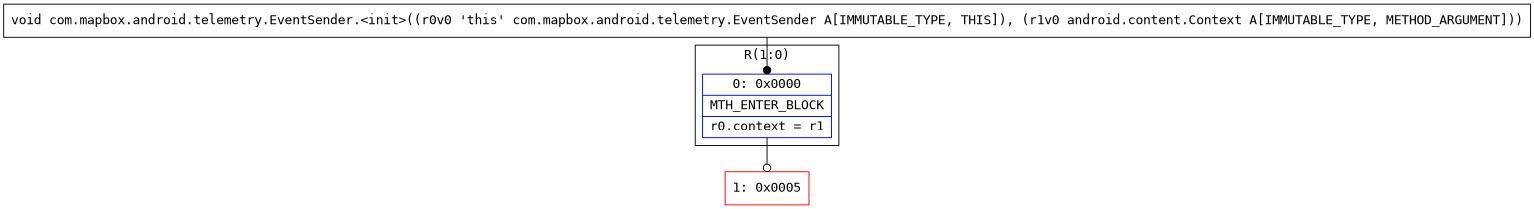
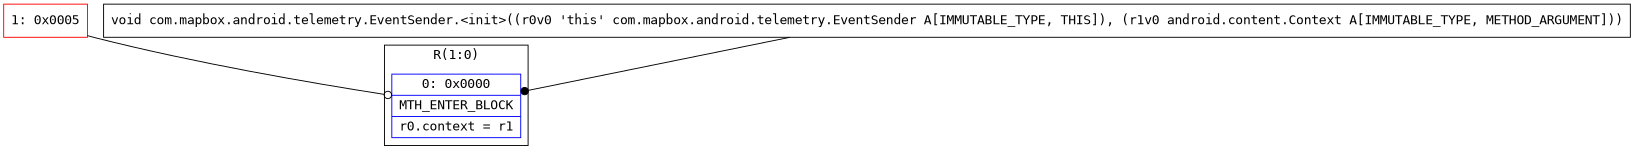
edge "0: 0x0000" -> "1: 0x0005": reversed
